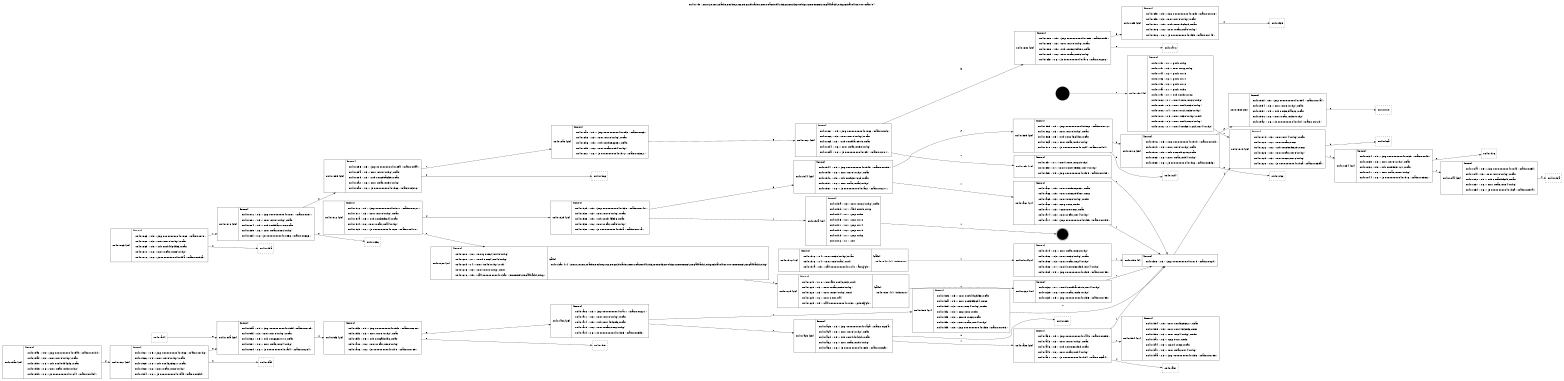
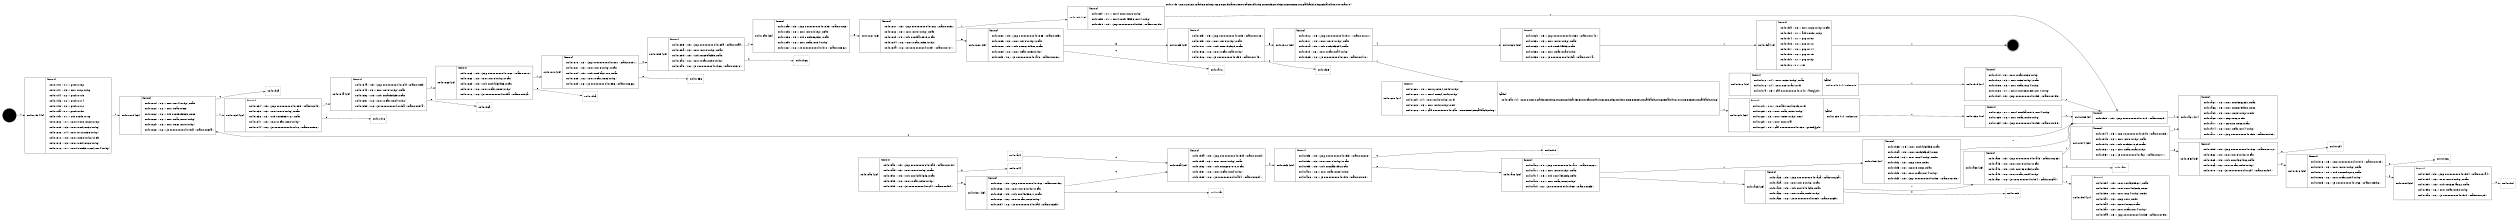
edge "0x4018f9 [25]" -> "0x401912 [25]": added, label "5"
edge "0x40184a [25]" -> "0x401863 [25]": added, label "7"
node "0x401c44": added
edge "0x40192b [25]" -> "0x401944 [25]": removed, label "3"
edge "0x401a61 [27]" -> "0x401f85 [5]": reversed
